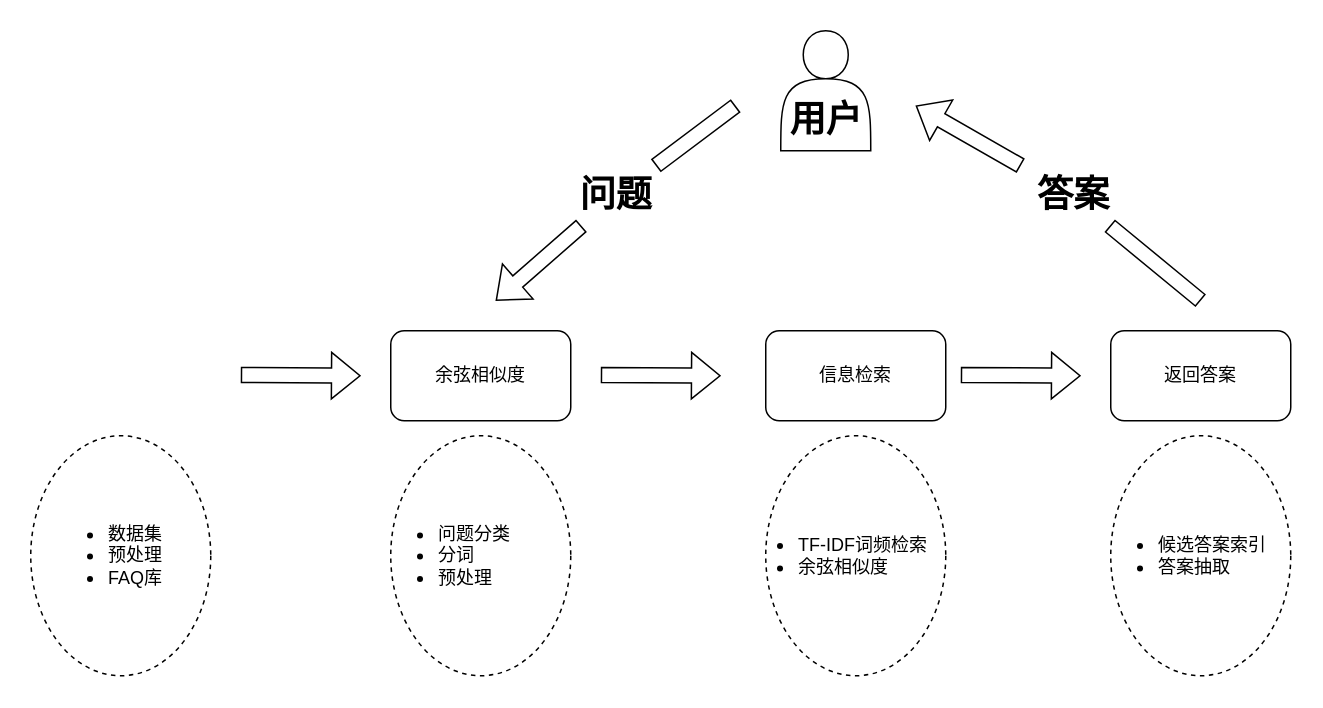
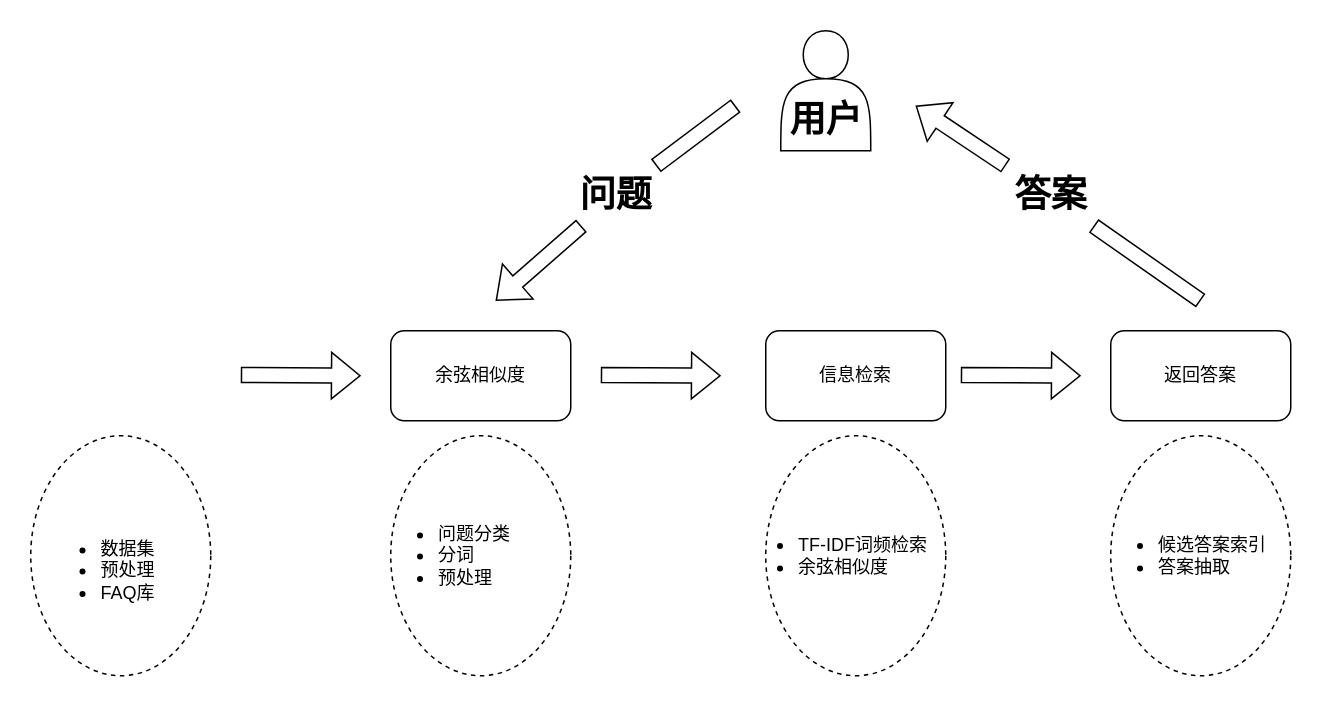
node "答案": moved (1073, 196) -> (1051, 196)
node "数据集 预处理 FAQ库": moved (121, 556) -> (113, 571)
